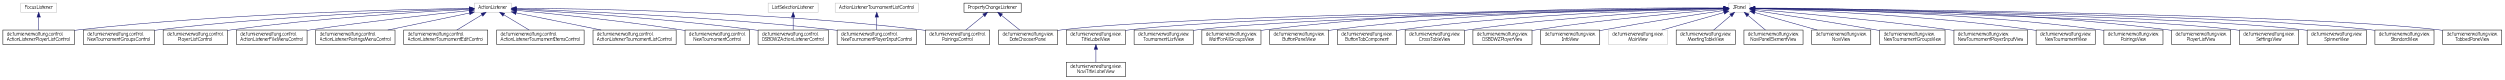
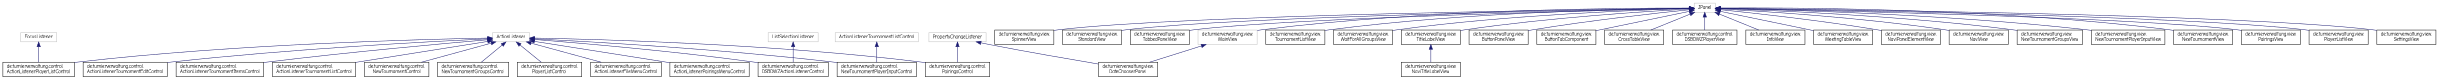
node "PropertyChangeListener": color black -> grey75
edge "de.turnierverwaltung.view. DateChooserPanel" -> "JPanel": now "de.turnierverwaltung.view. DateChooserPanel" -> "de.turnierverwaltung.view. MainView"
node "de.turnierverwaltung.view. DSBDWZPlayerView": label "de.turnierverwaltung.view. DSBDWZPlayerView" -> "de.turnierverwaltung.control. DSBDWZPlayerView"
